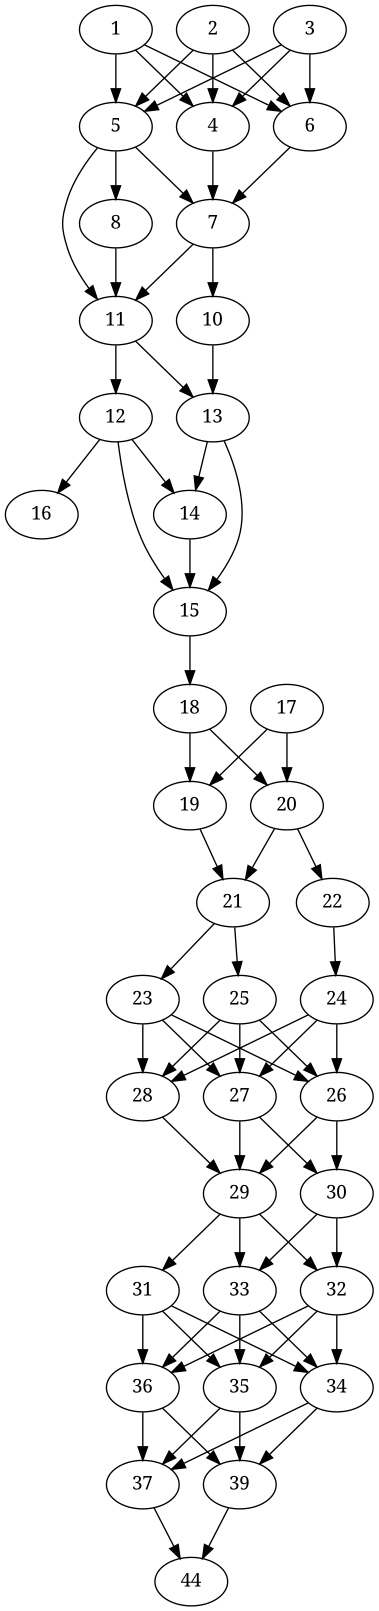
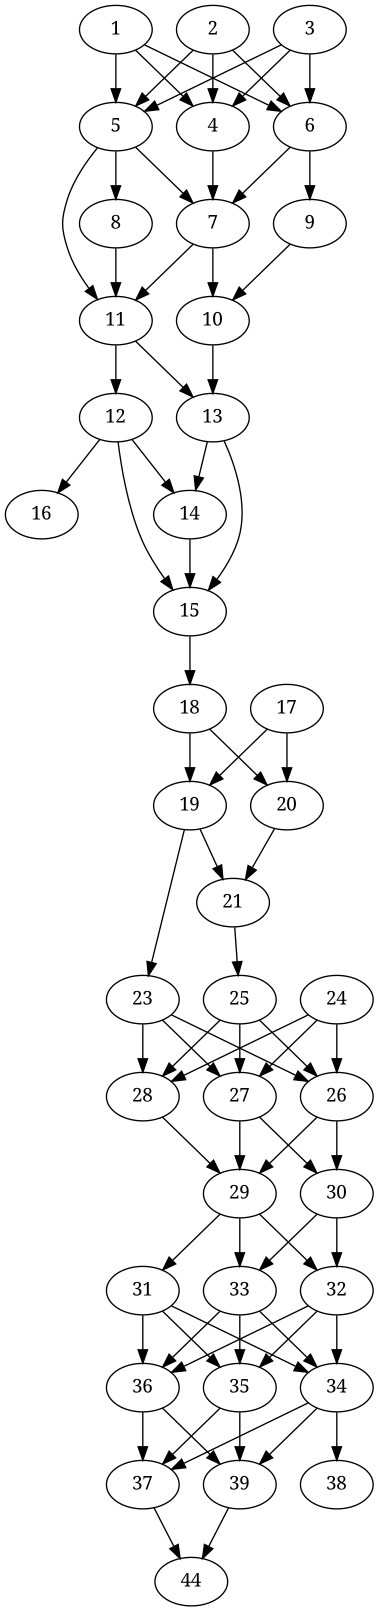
node "9": added
node "22": removed
edge "21" -> "23": now "19" -> "23"
node "38": added
